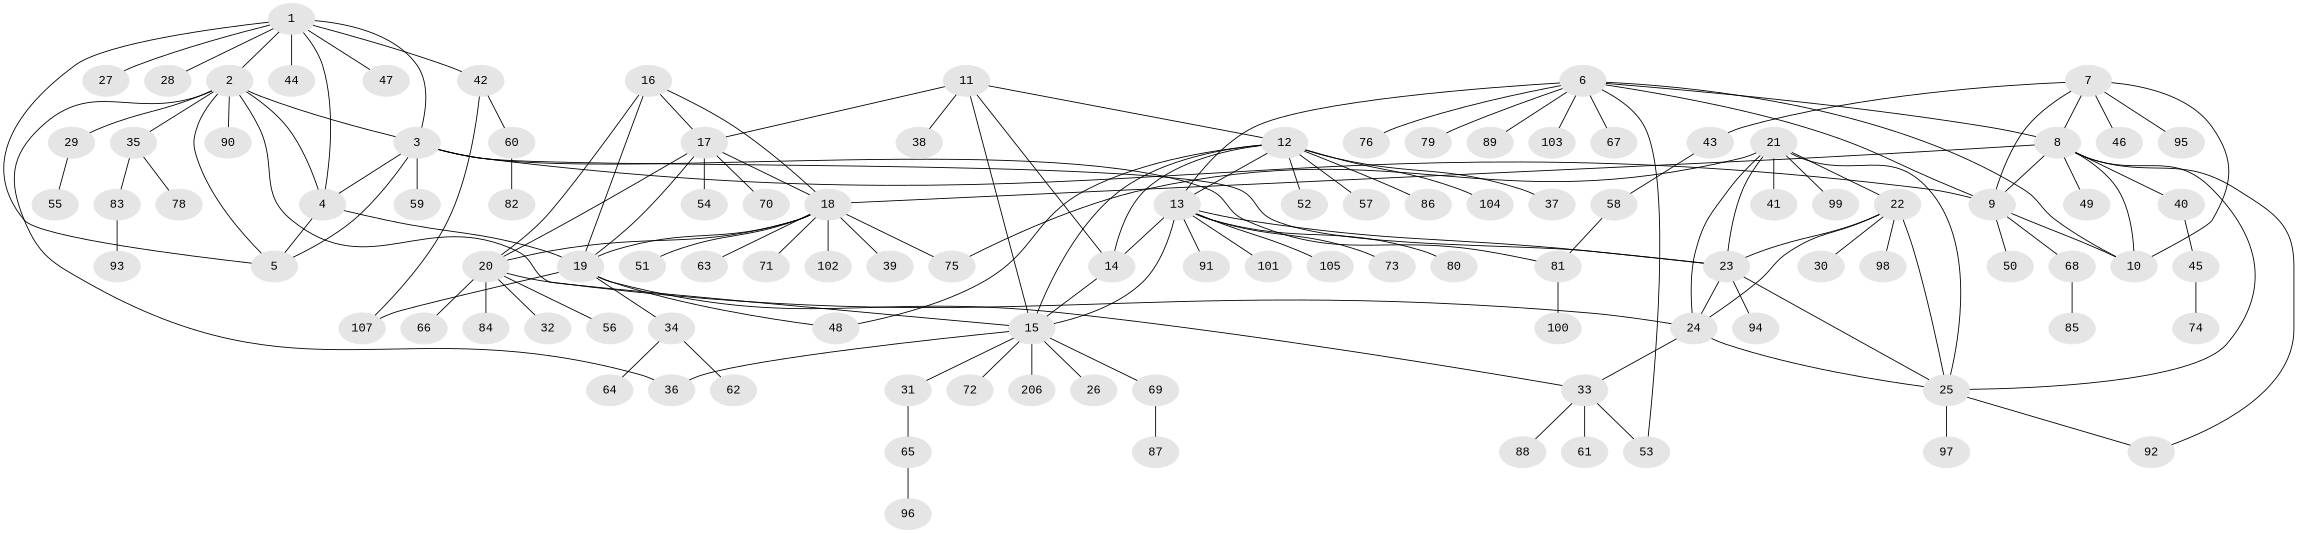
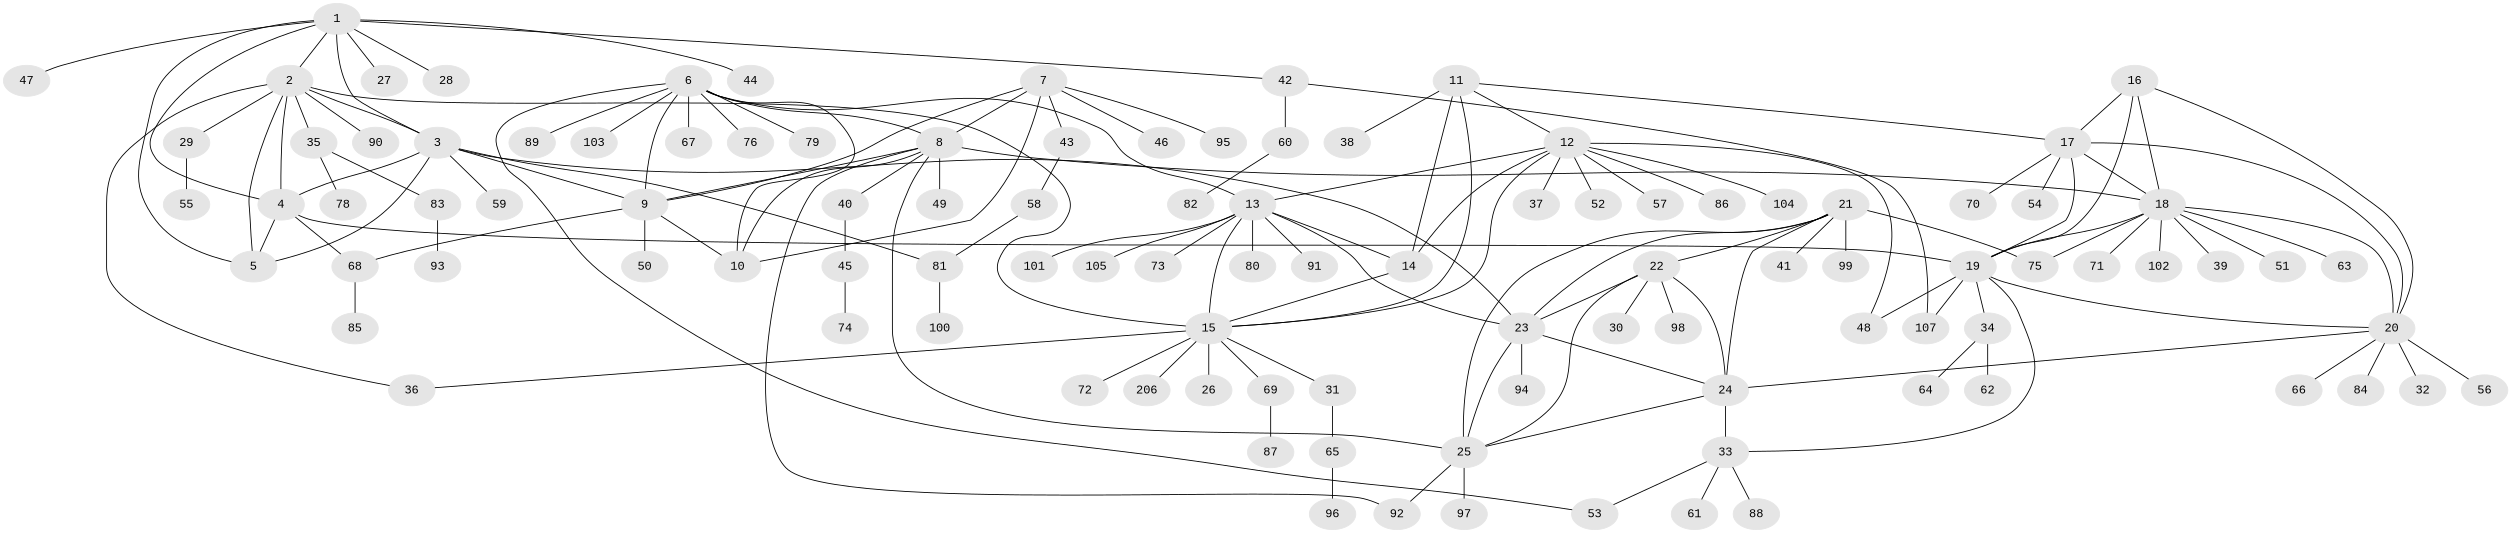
edge "4" -- "68": added
edge "19" -- "20": added
